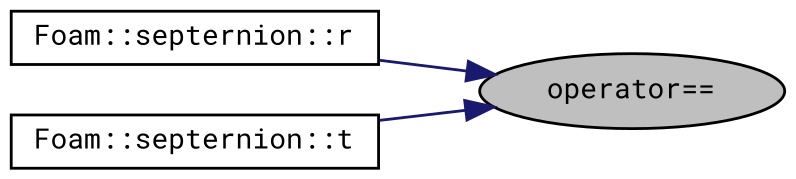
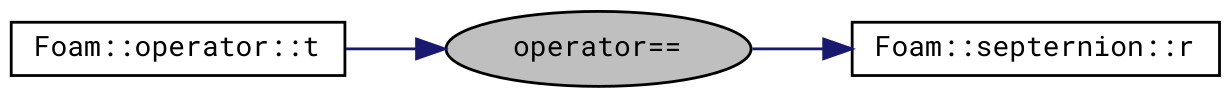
edge "Foam::septernion::r" -> "operator==": reversed
node "Foam::septernion::t": label "Foam::septernion::t" -> "Foam::operator::t"
